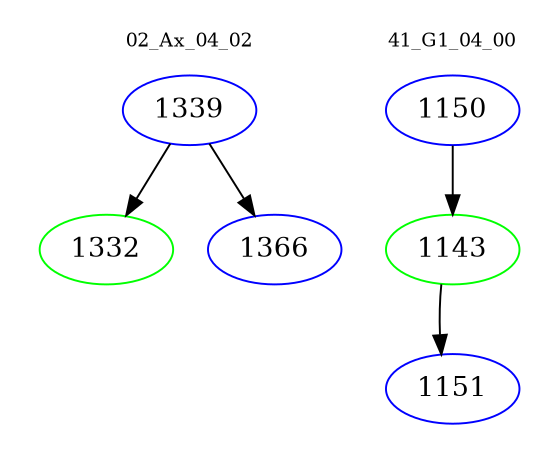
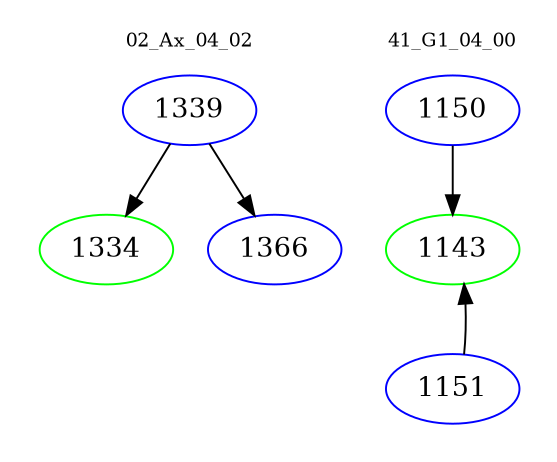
node "1332": label "1332" -> "1334"
edge "1143" -> "1151": reversed
